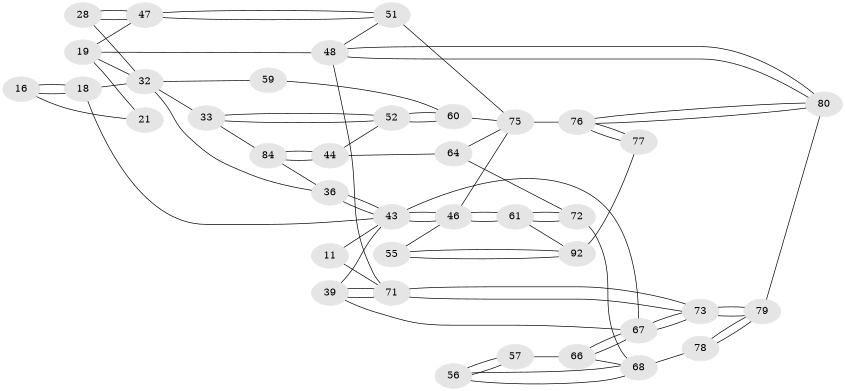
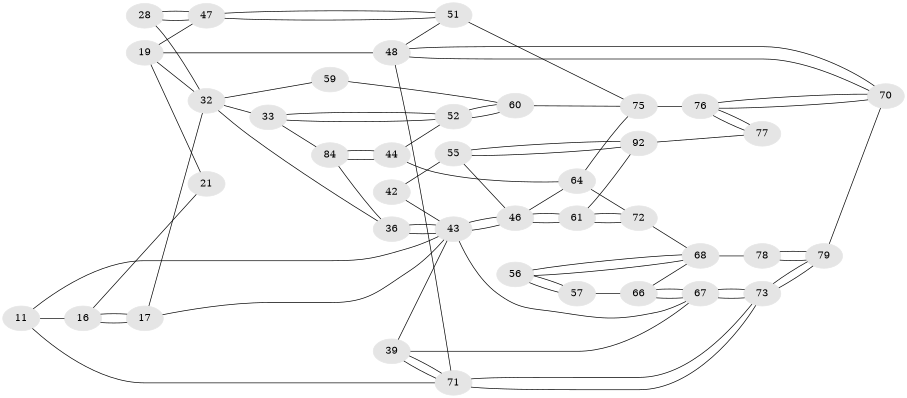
node "18": label "18" -> "17"
node "80": label "80" -> "70"
edge "75" -- "46": now "64" -- "46"
node "42": added
edge "11" -- "16": added
